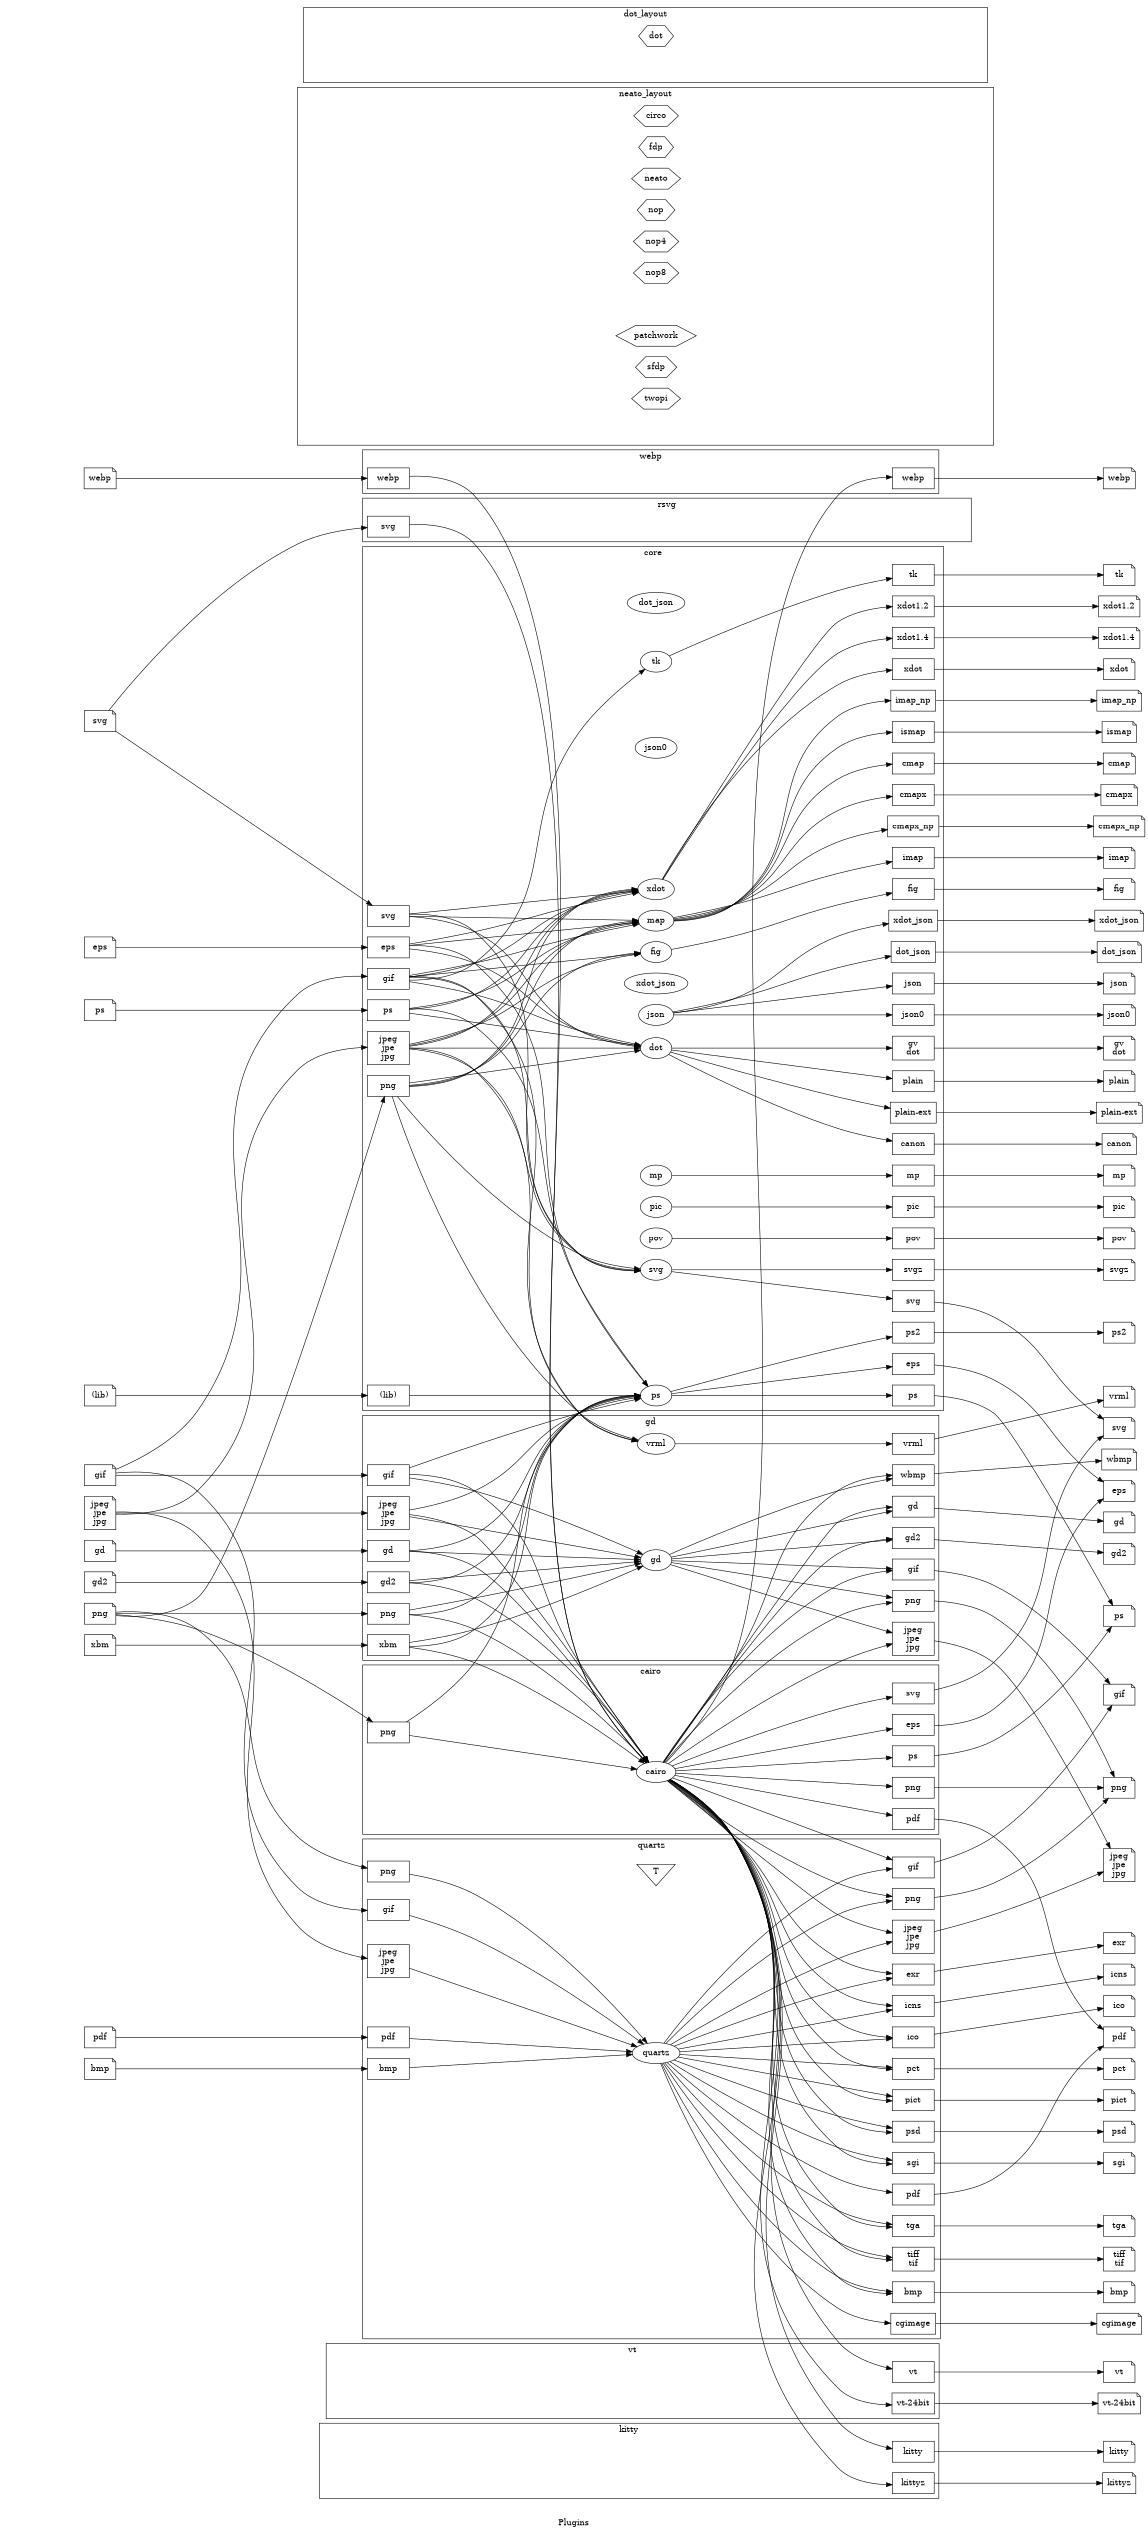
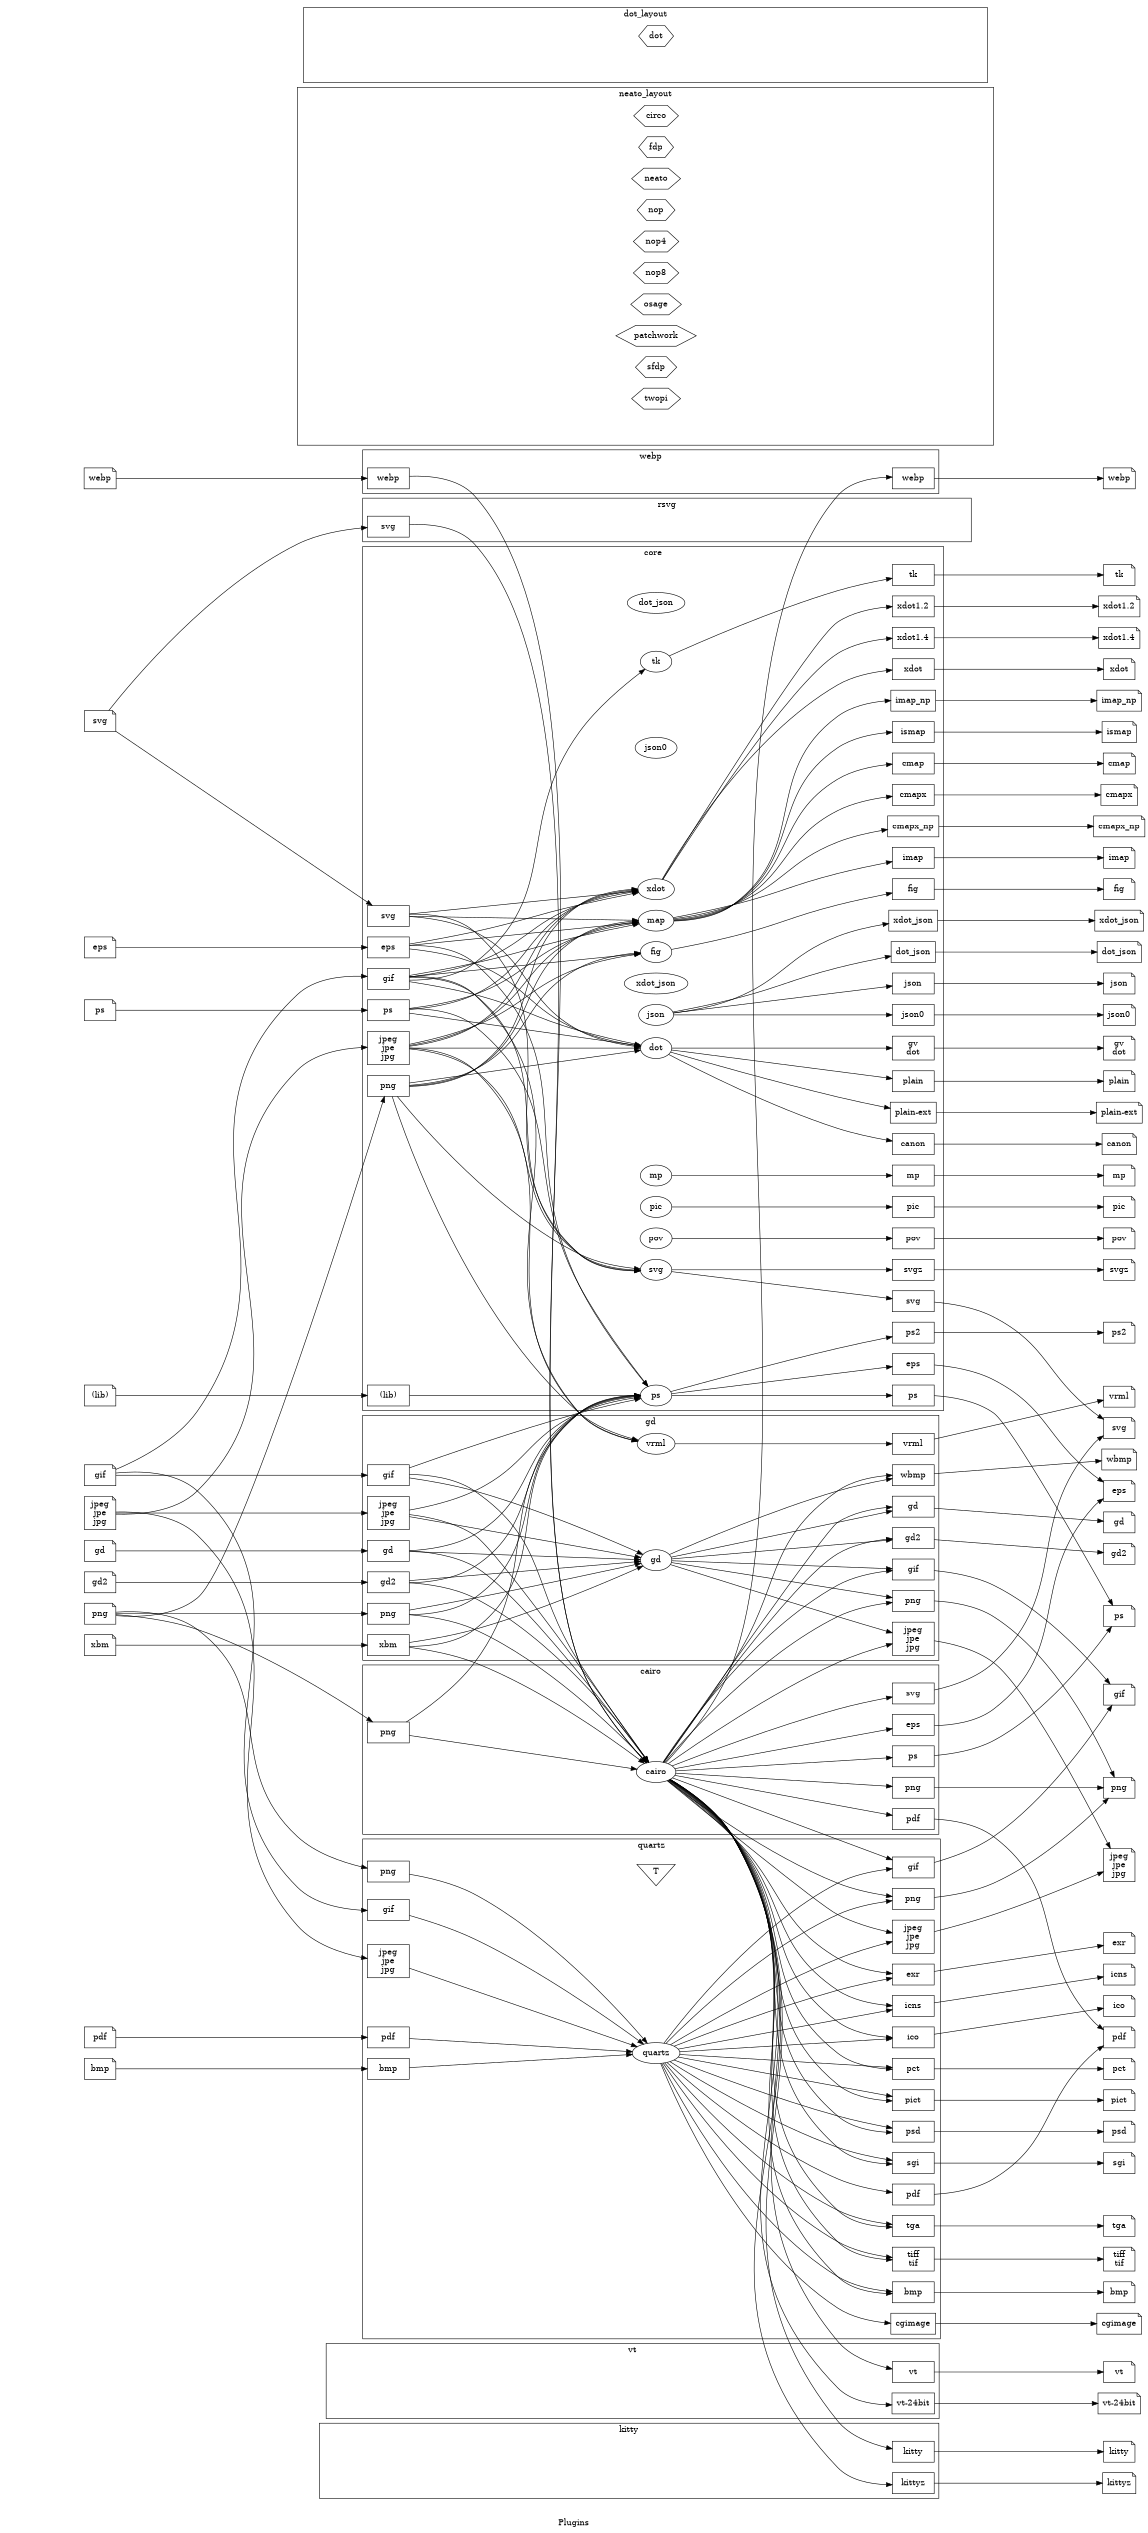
node "osage": added
